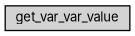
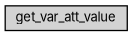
node "get_var_var_value": label "get_var_var_value" -> "get_var_att_value"
